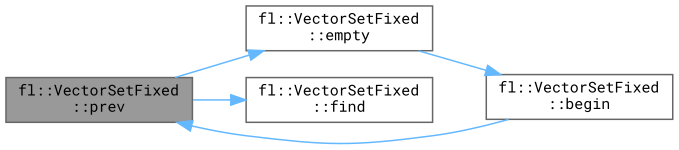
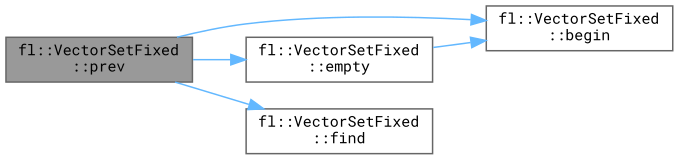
edge "fl::VectorSetFixed ::begin" -> "fl::VectorSetFixed ::prev": reversed
